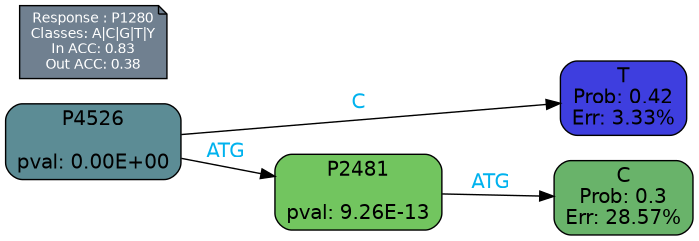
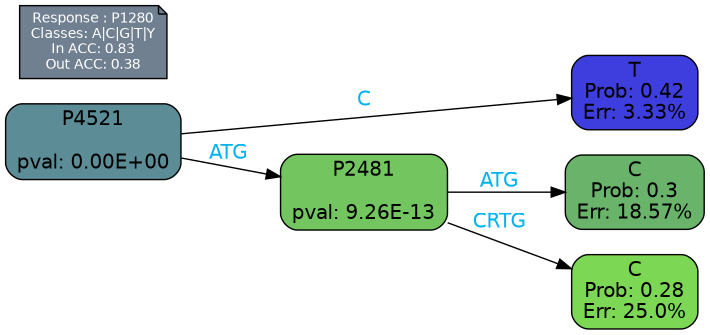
node "P4526 pval: 0.00E+00": label "P4526 pval: 0.00E+00" -> "P4521 pval: 0.00E+00"
node "C Prob: 0.3 Err: 28.57%": label "C Prob: 0.3 Err: 28.57%" -> "C Prob: 0.3 Err: 18.57%"
node "C Prob: 0.28 Err: 25.0%": added
